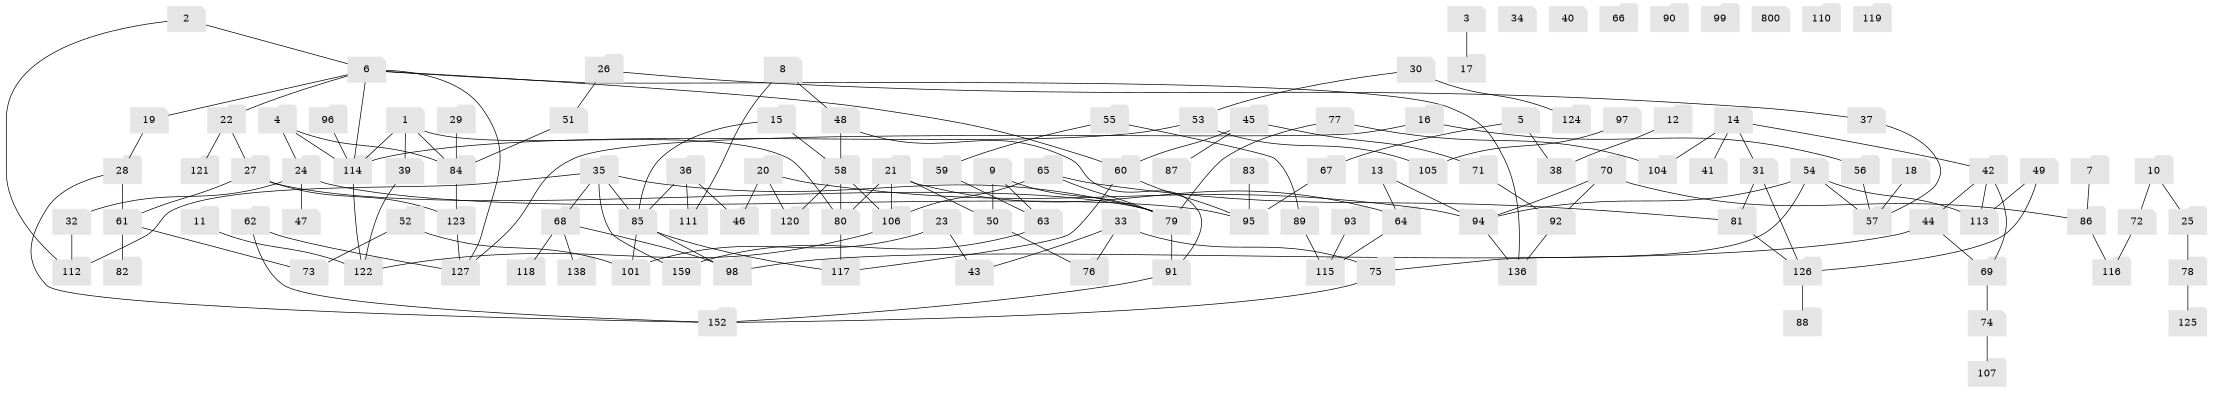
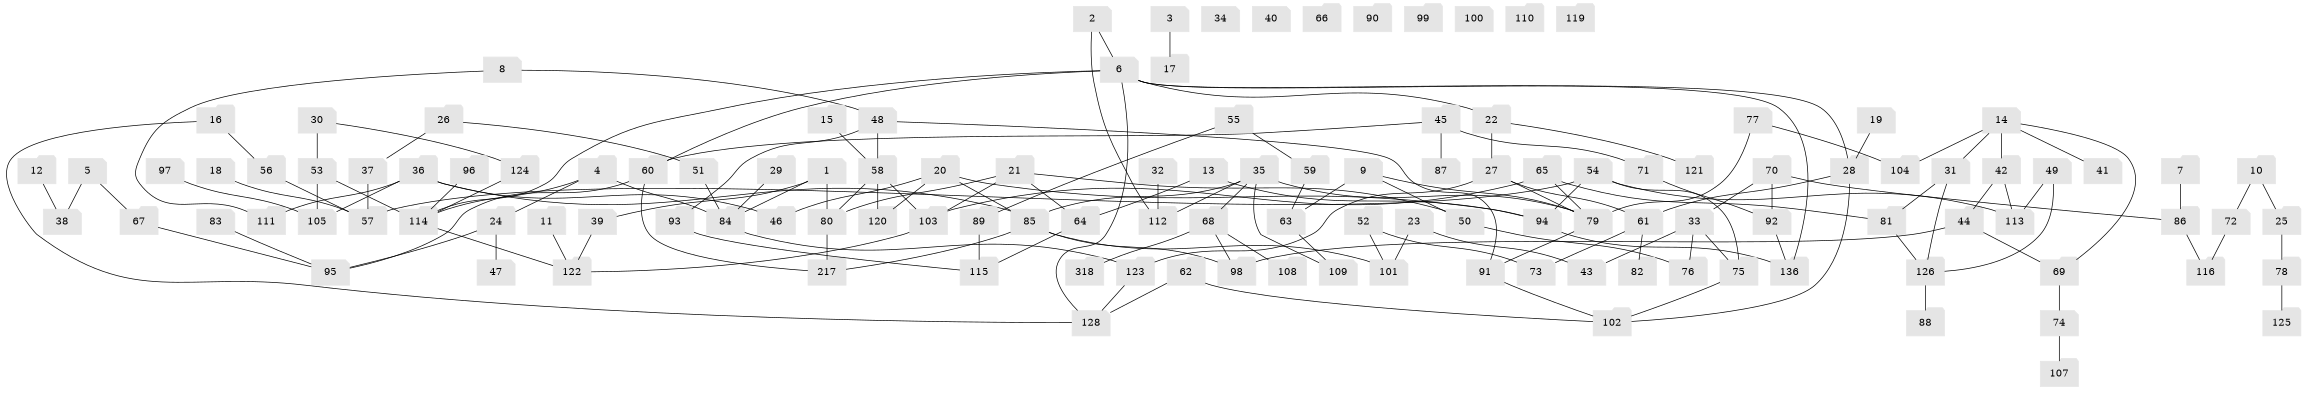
node "800": label "800" -> "100"
edge "6" -- "19": now "6" -- "28"
edge "1" -- "114": now "124" -- "114"
edge "15" -- "85": now "20" -- "85"
edge "48" -- "93": added
edge "24" -- "32": removed
edge "36" -- "105": added
edge "70" -- "94": now "70" -- "33"
node "106": label "106" -> "103"
edge "42" -- "69": now "14" -- "69"
node "127": label "127" -> "128"
node "118": label "118" -> "318"
node "138": label "138" -> "108"
node "159": label "159" -> "109"
node "117": label "117" -> "217"
node "152": label "152" -> "102"
